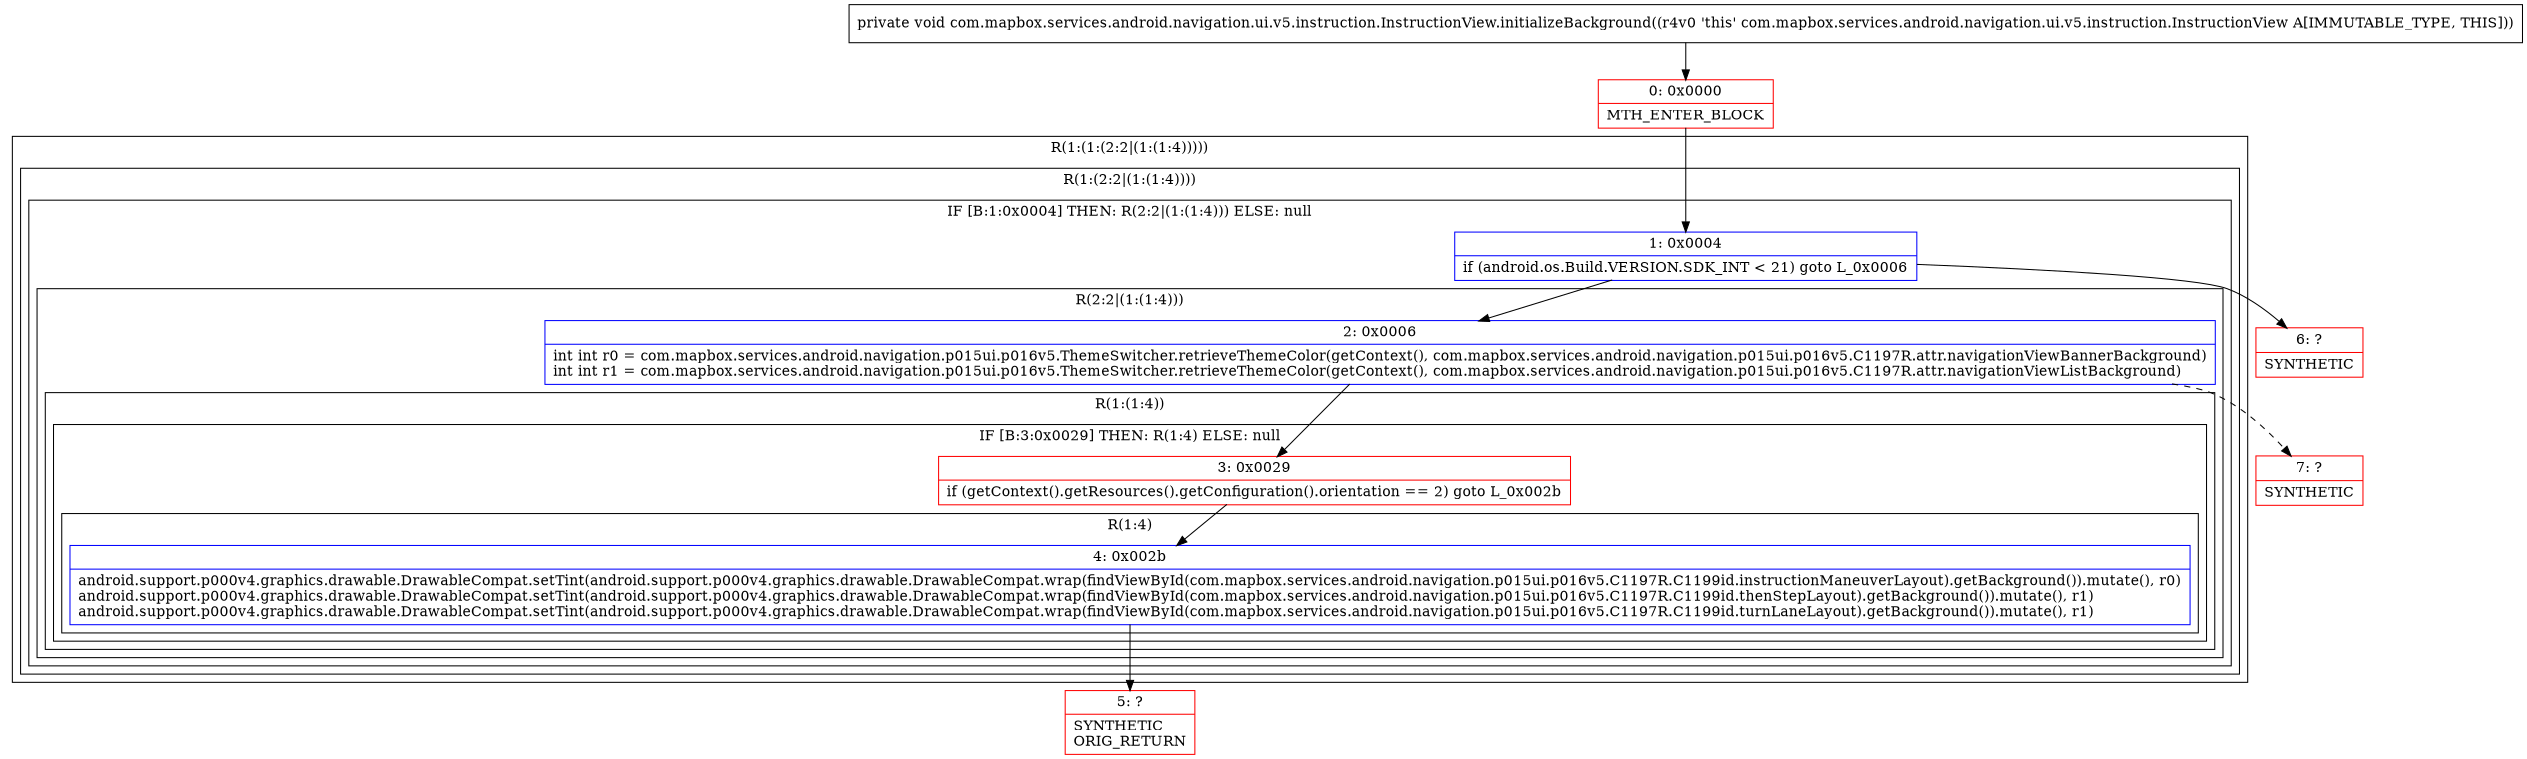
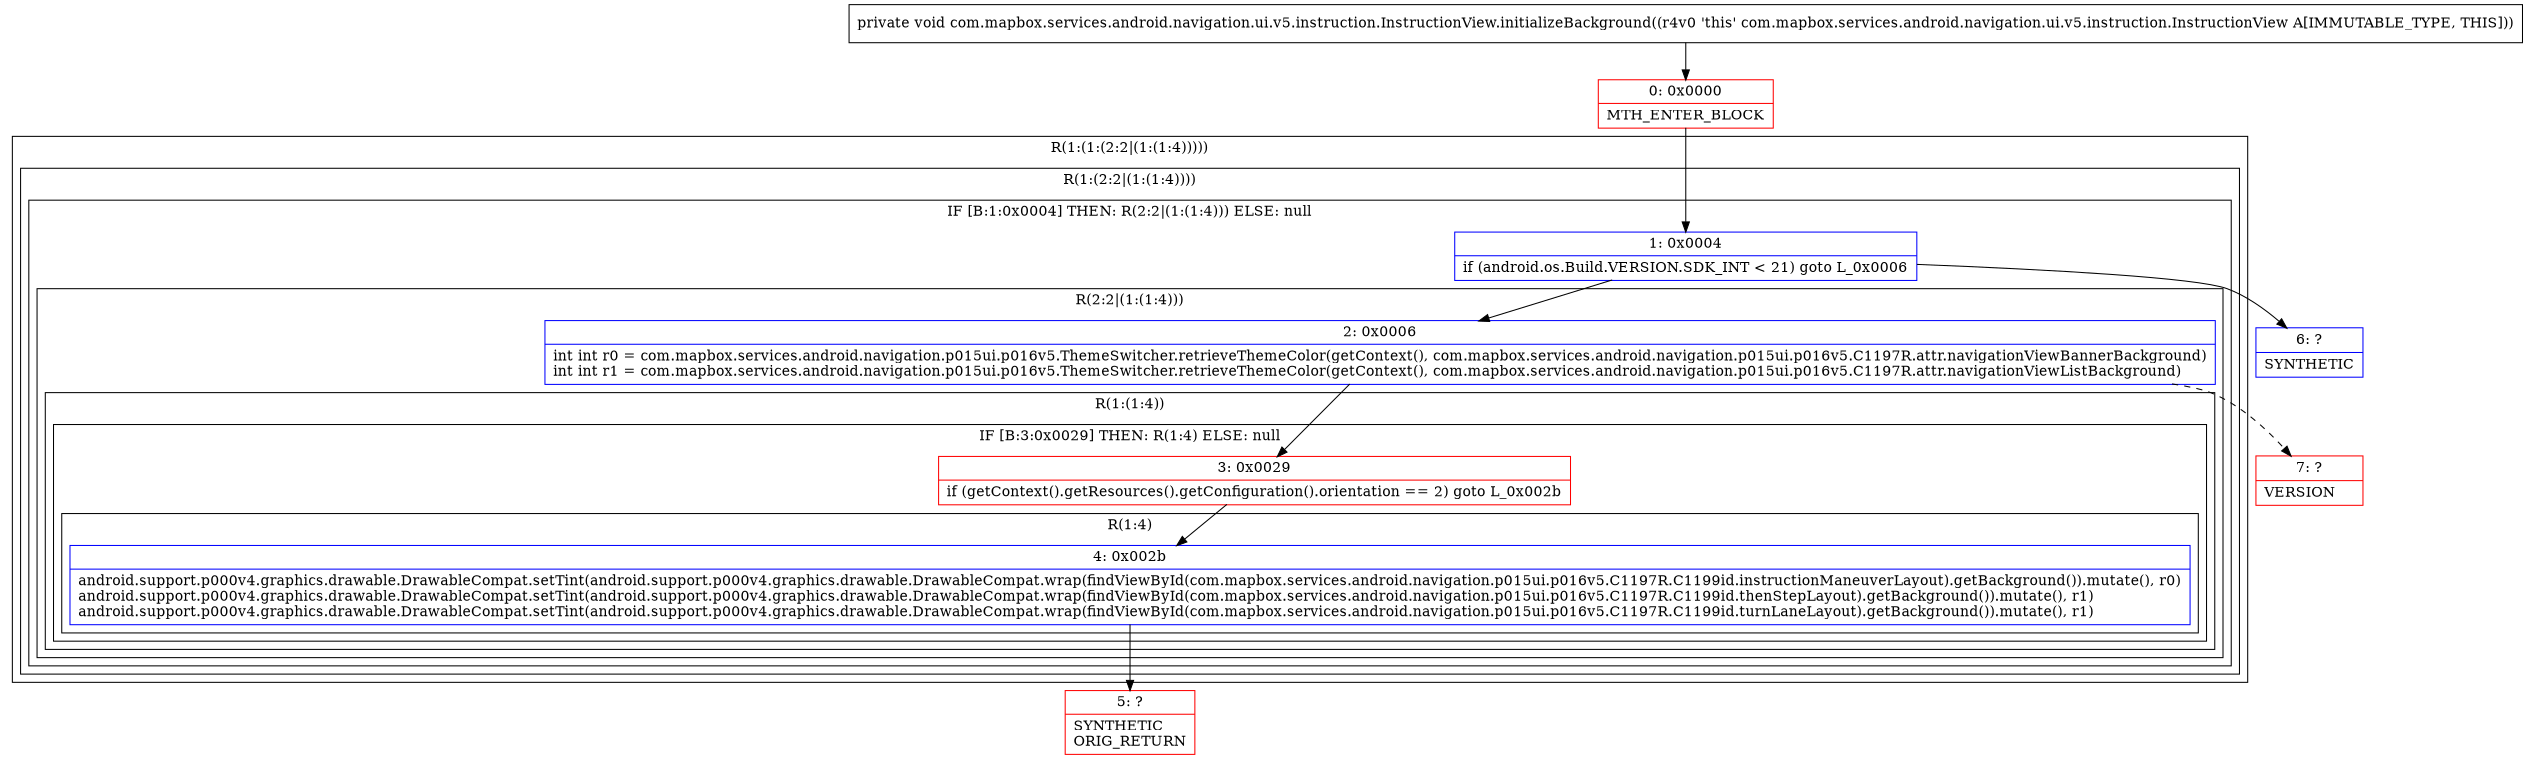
node "6: ?": color red -> blue
node "7: ?": text "SYNTHETIC" -> "VERSION"
